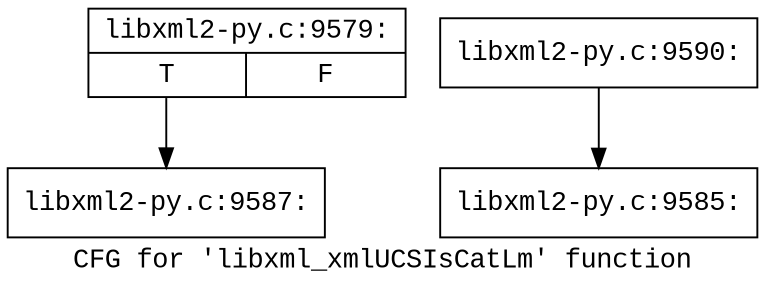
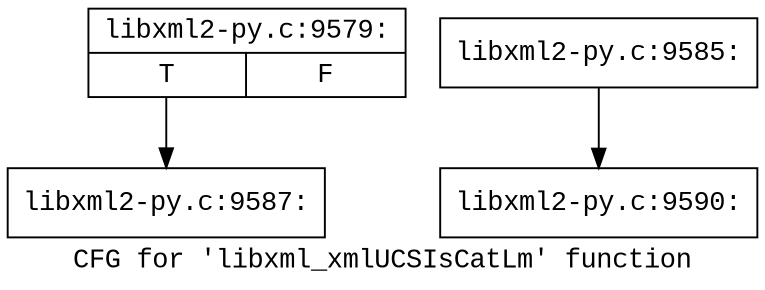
edge "libxml2-py.c:9590:" -> "libxml2-py.c:9585:": reversed
